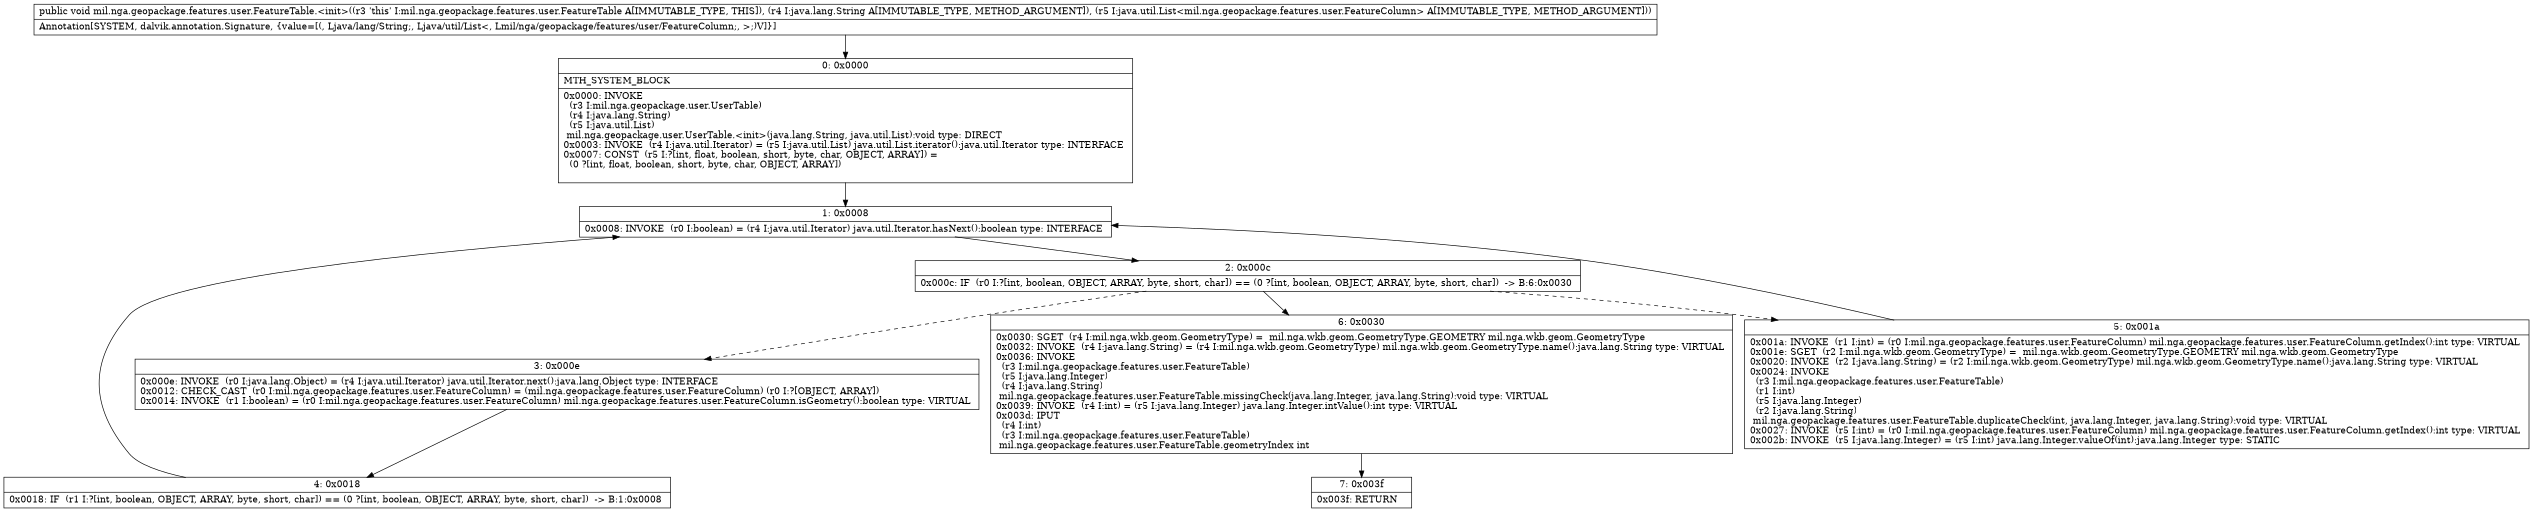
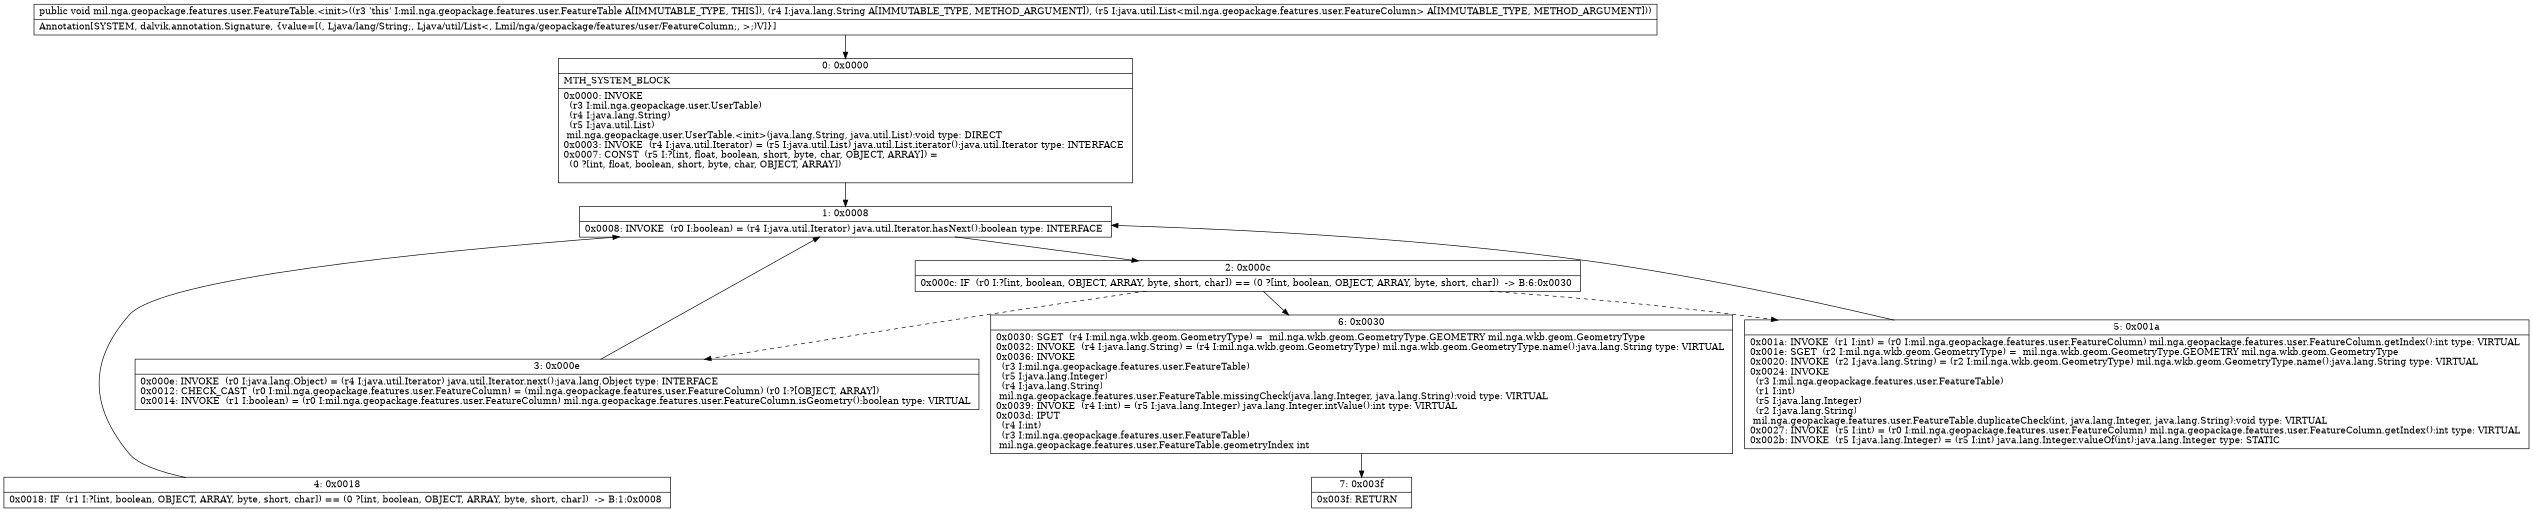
edge "3: 0x000e" -> "4: 0x0018": now "3: 0x000e" -> "1: 0x0008"
